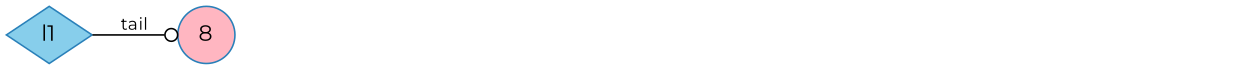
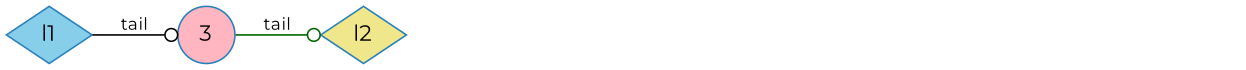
node "8": label "8" -> "3"
node "l2": added
